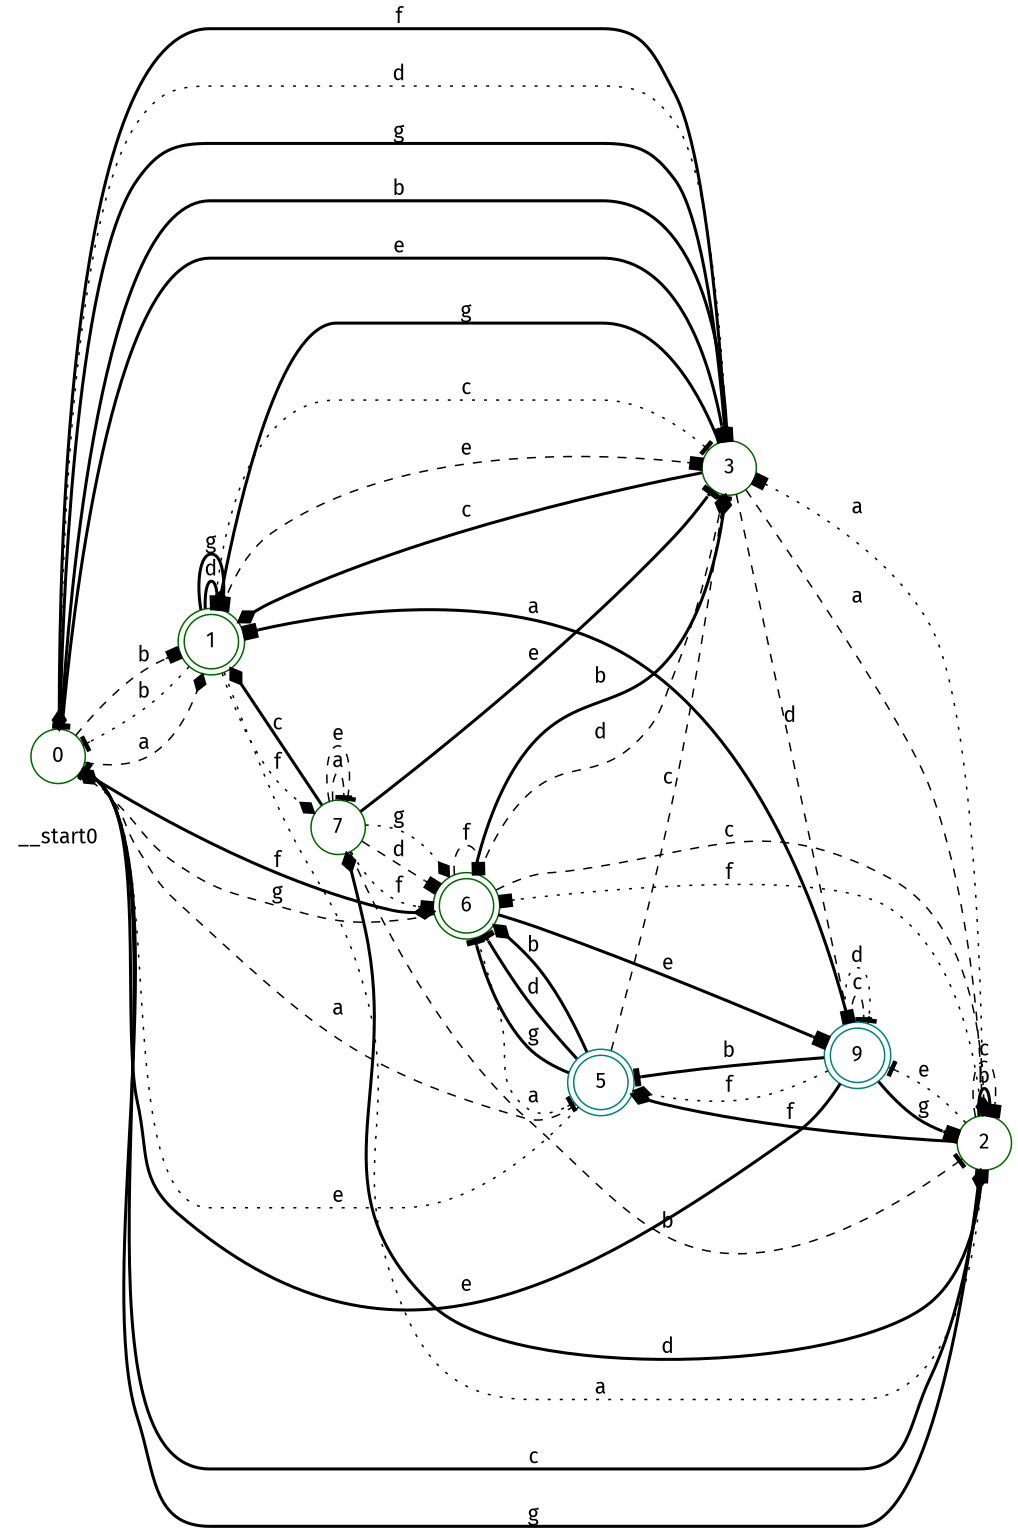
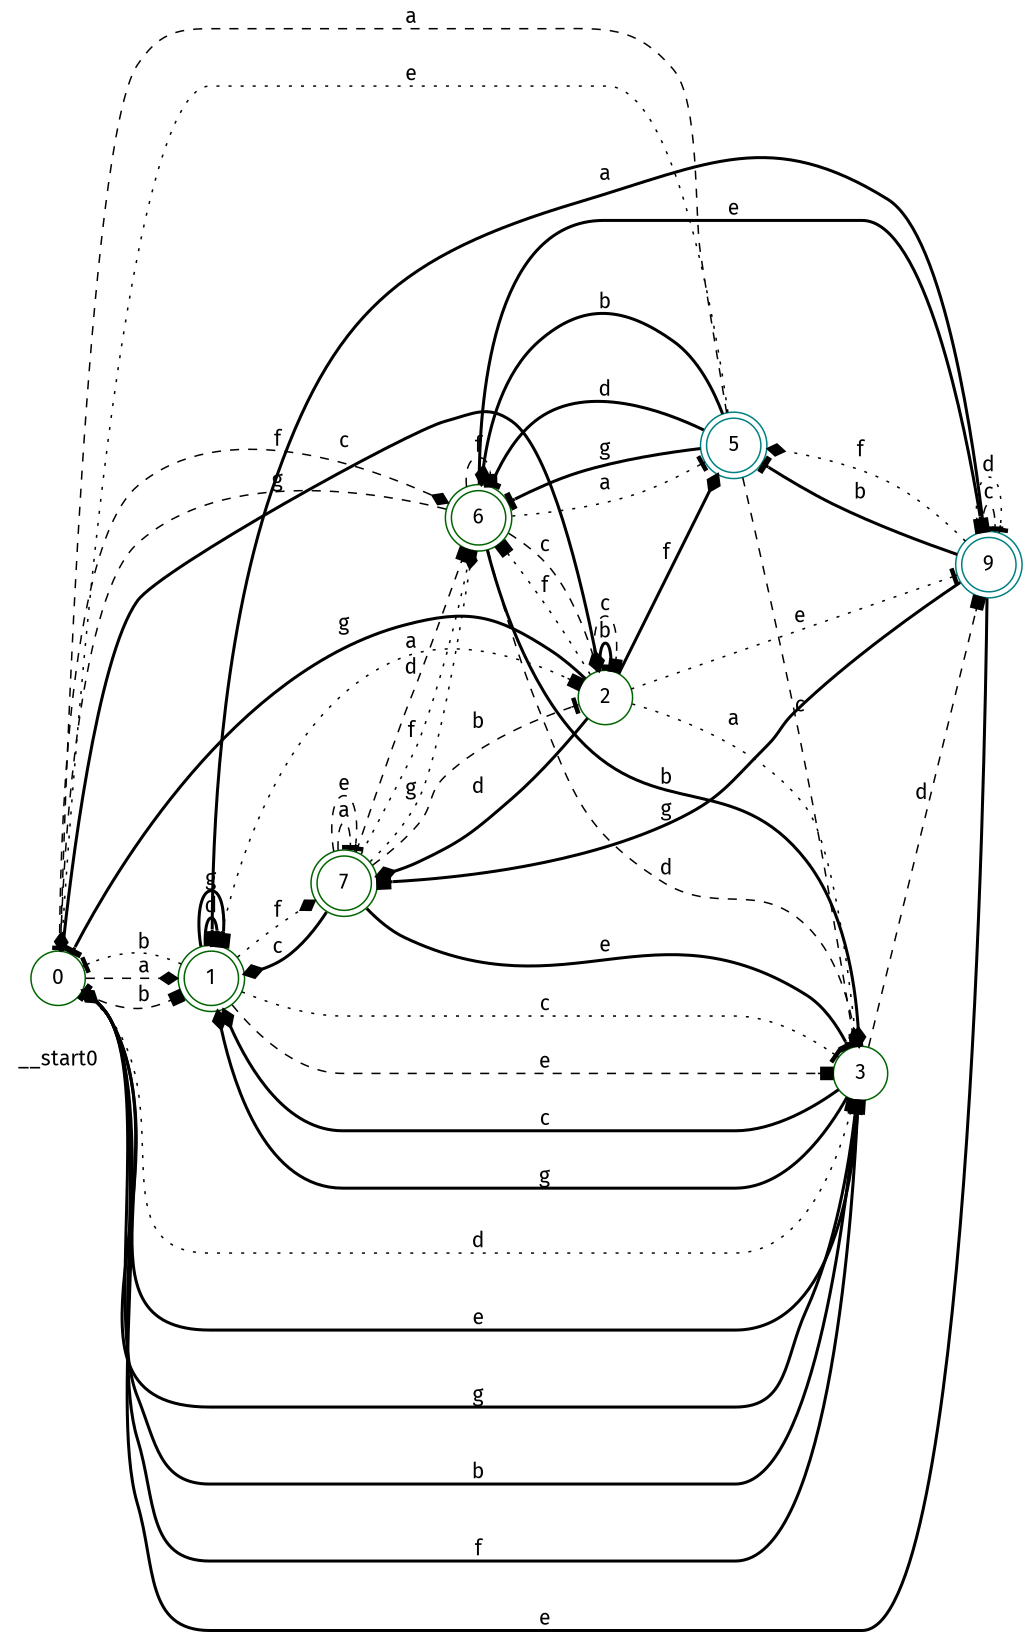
edge "3" -> "2": removed, label "a"
node "7": shape circle -> doublecircle
edge "0" -> "6": style bold -> dashed
edge "9" -> "2": now "9" -> "7"
